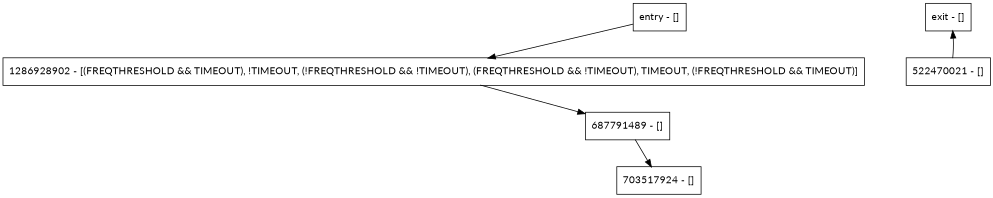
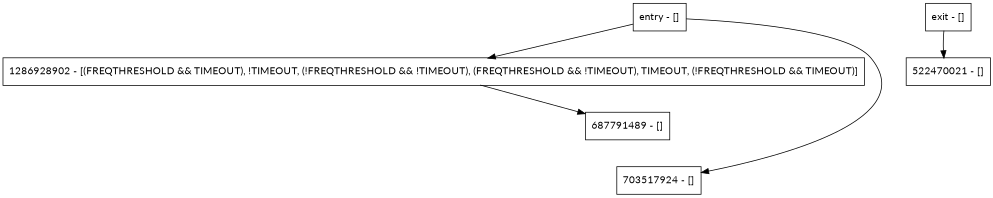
edge "522470021 - []" -> "exit - []": reversed
edge "687791489 - []" -> "703517924 - []": now "entry - []" -> "703517924 - []"
